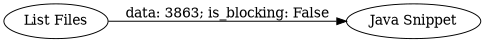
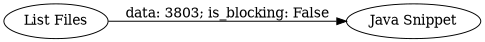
edge "List Files" -> "Java Snippet": label "data: 3863; is_blocking: False" -> "data: 3803; is_blocking: False"
